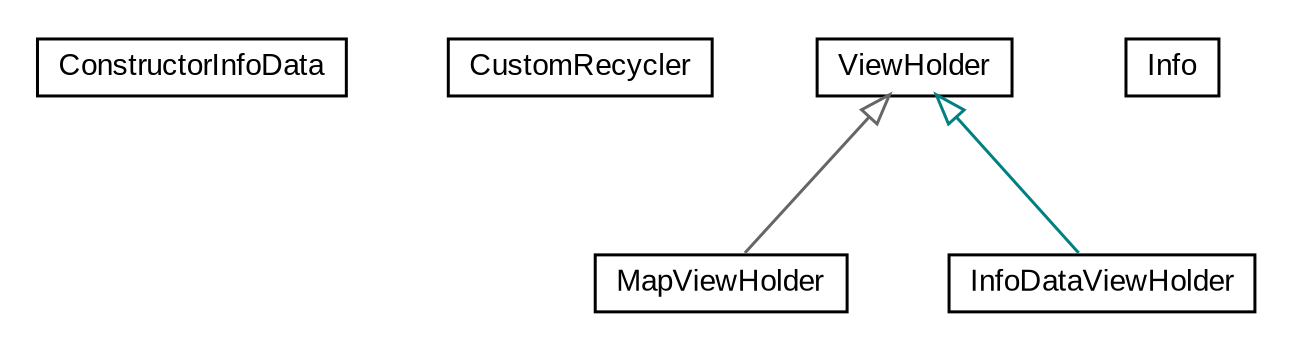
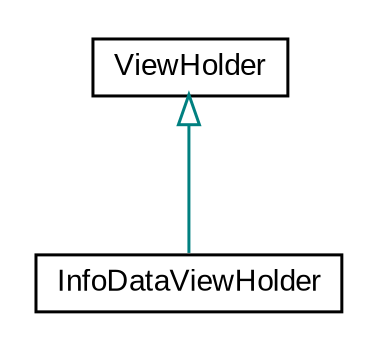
node "ConstructorInfoData": removed
node "CustomRecycler": removed
node "Info": removed
node "MapViewHolder": removed
